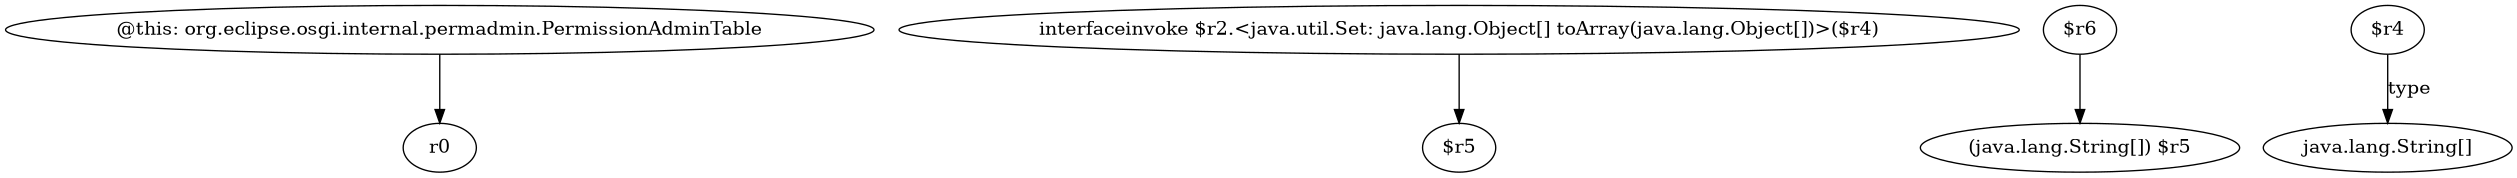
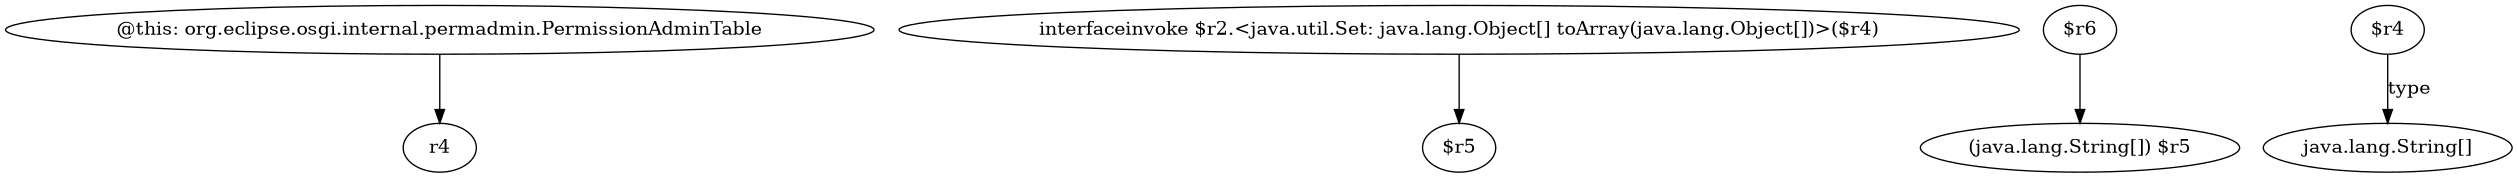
node "r0": label "r0" -> "r4"
